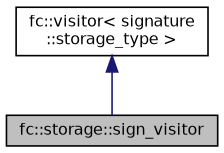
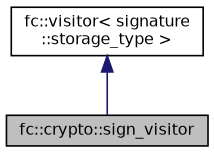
node "fc::storage::sign_visitor": label "fc::storage::sign_visitor" -> "fc::crypto::sign_visitor"
